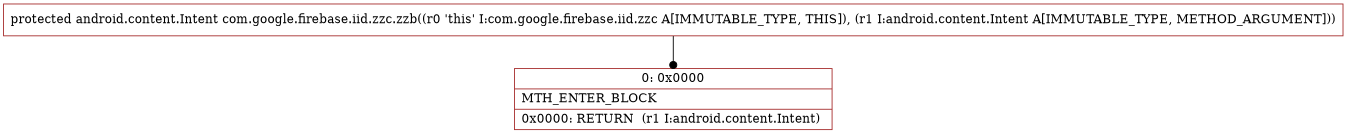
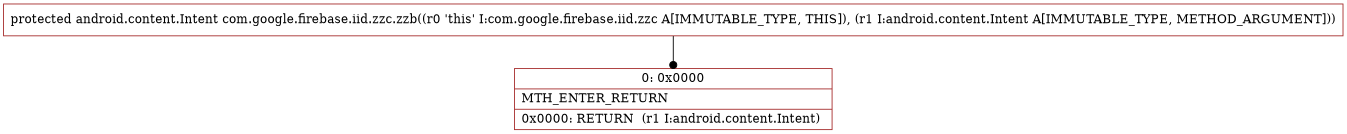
node "0: 0x0000": text "MTH_ENTER_BLOCK" -> "MTH_ENTER_RETURN"
